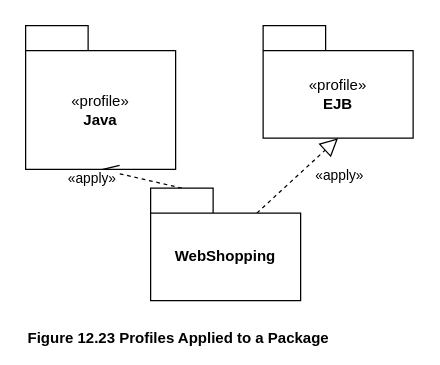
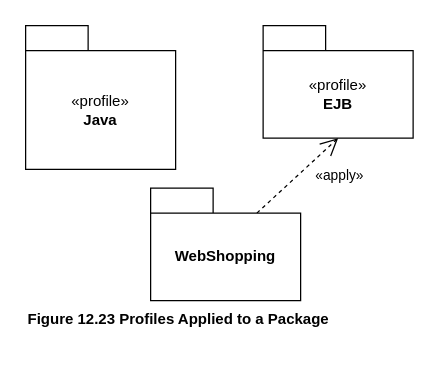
edge "WebShopping" -> "«profile» EJB": arrowhead block -> open
edge "WebShopping" -> "«profile» Java": removed, label "«apply»"
node "Figure 12.23 Profiles Applied to a Package": moved (188, 338) -> (188, 319)
